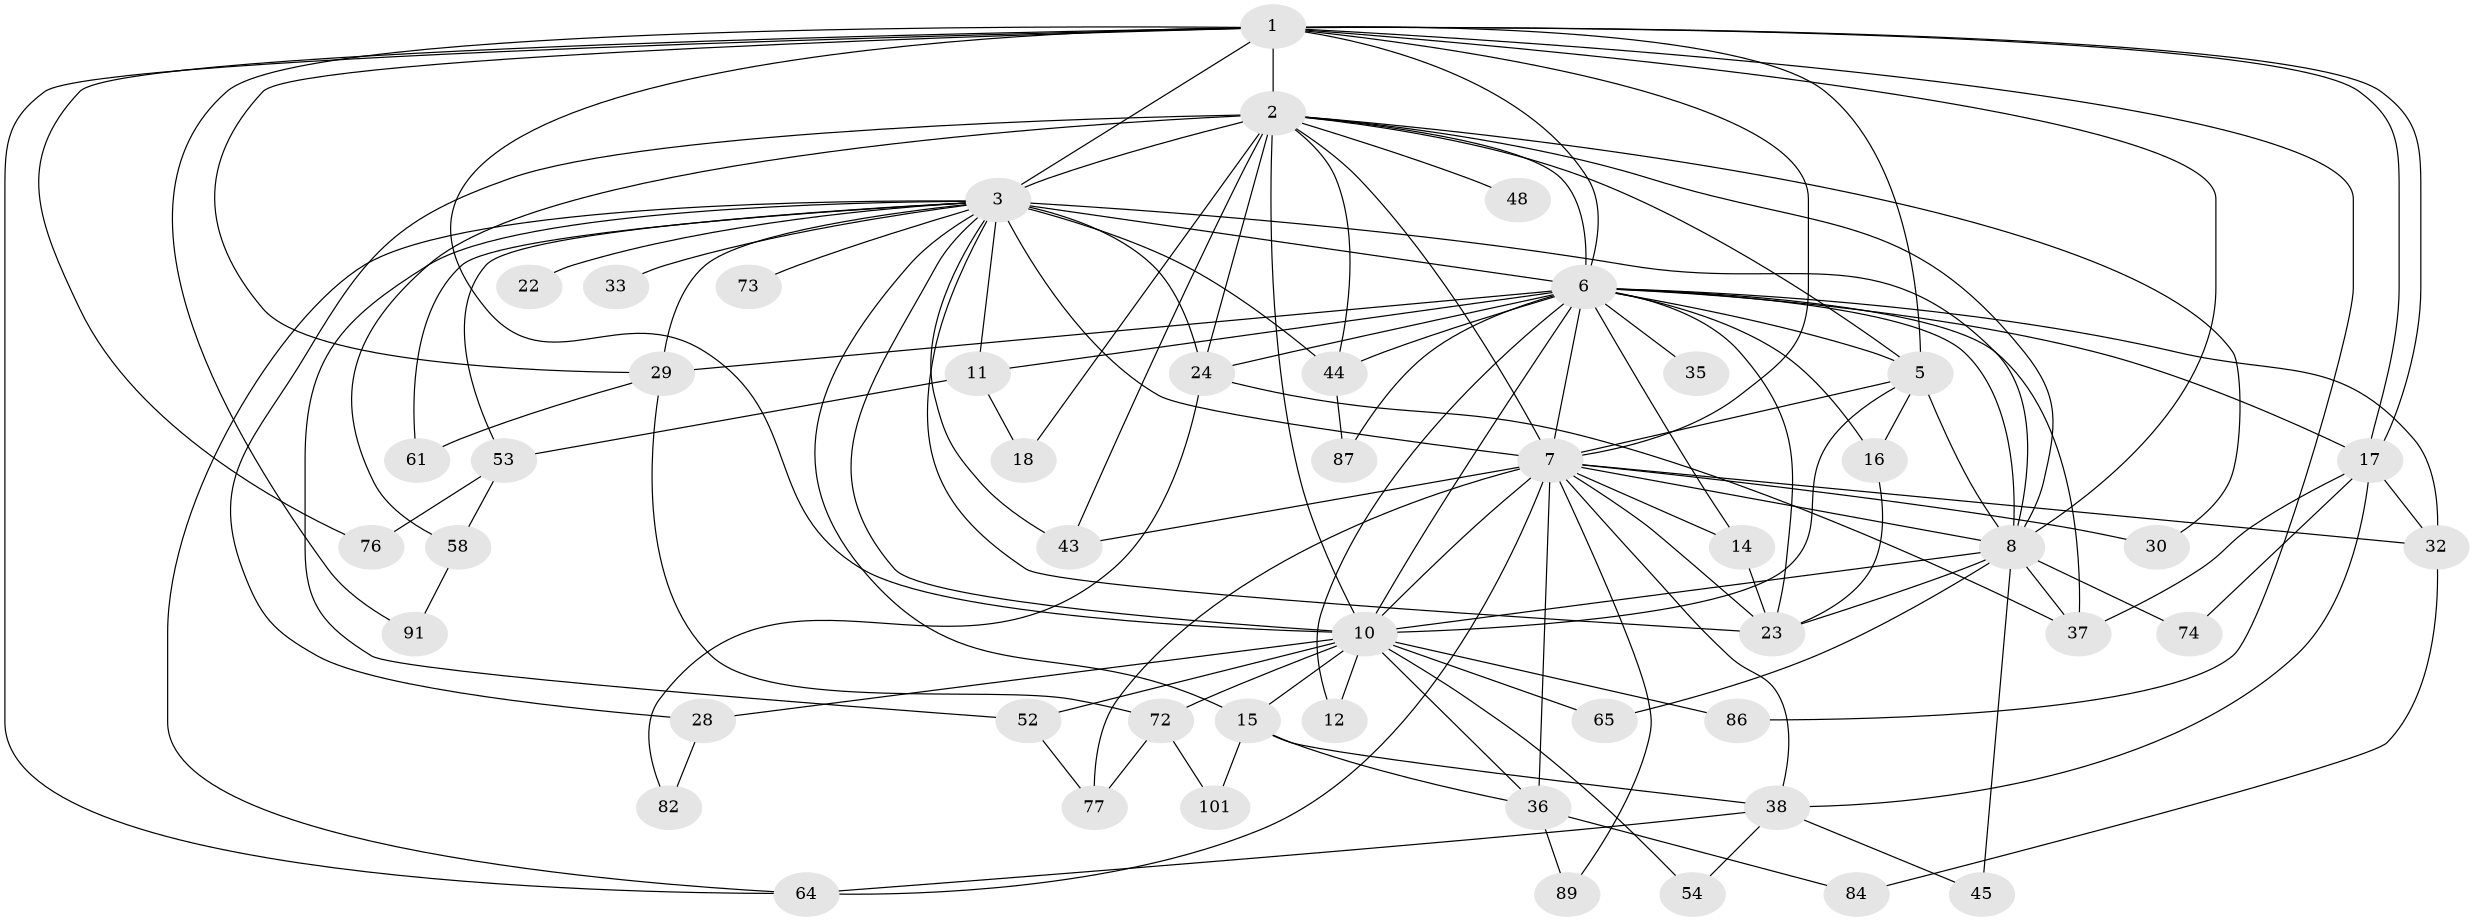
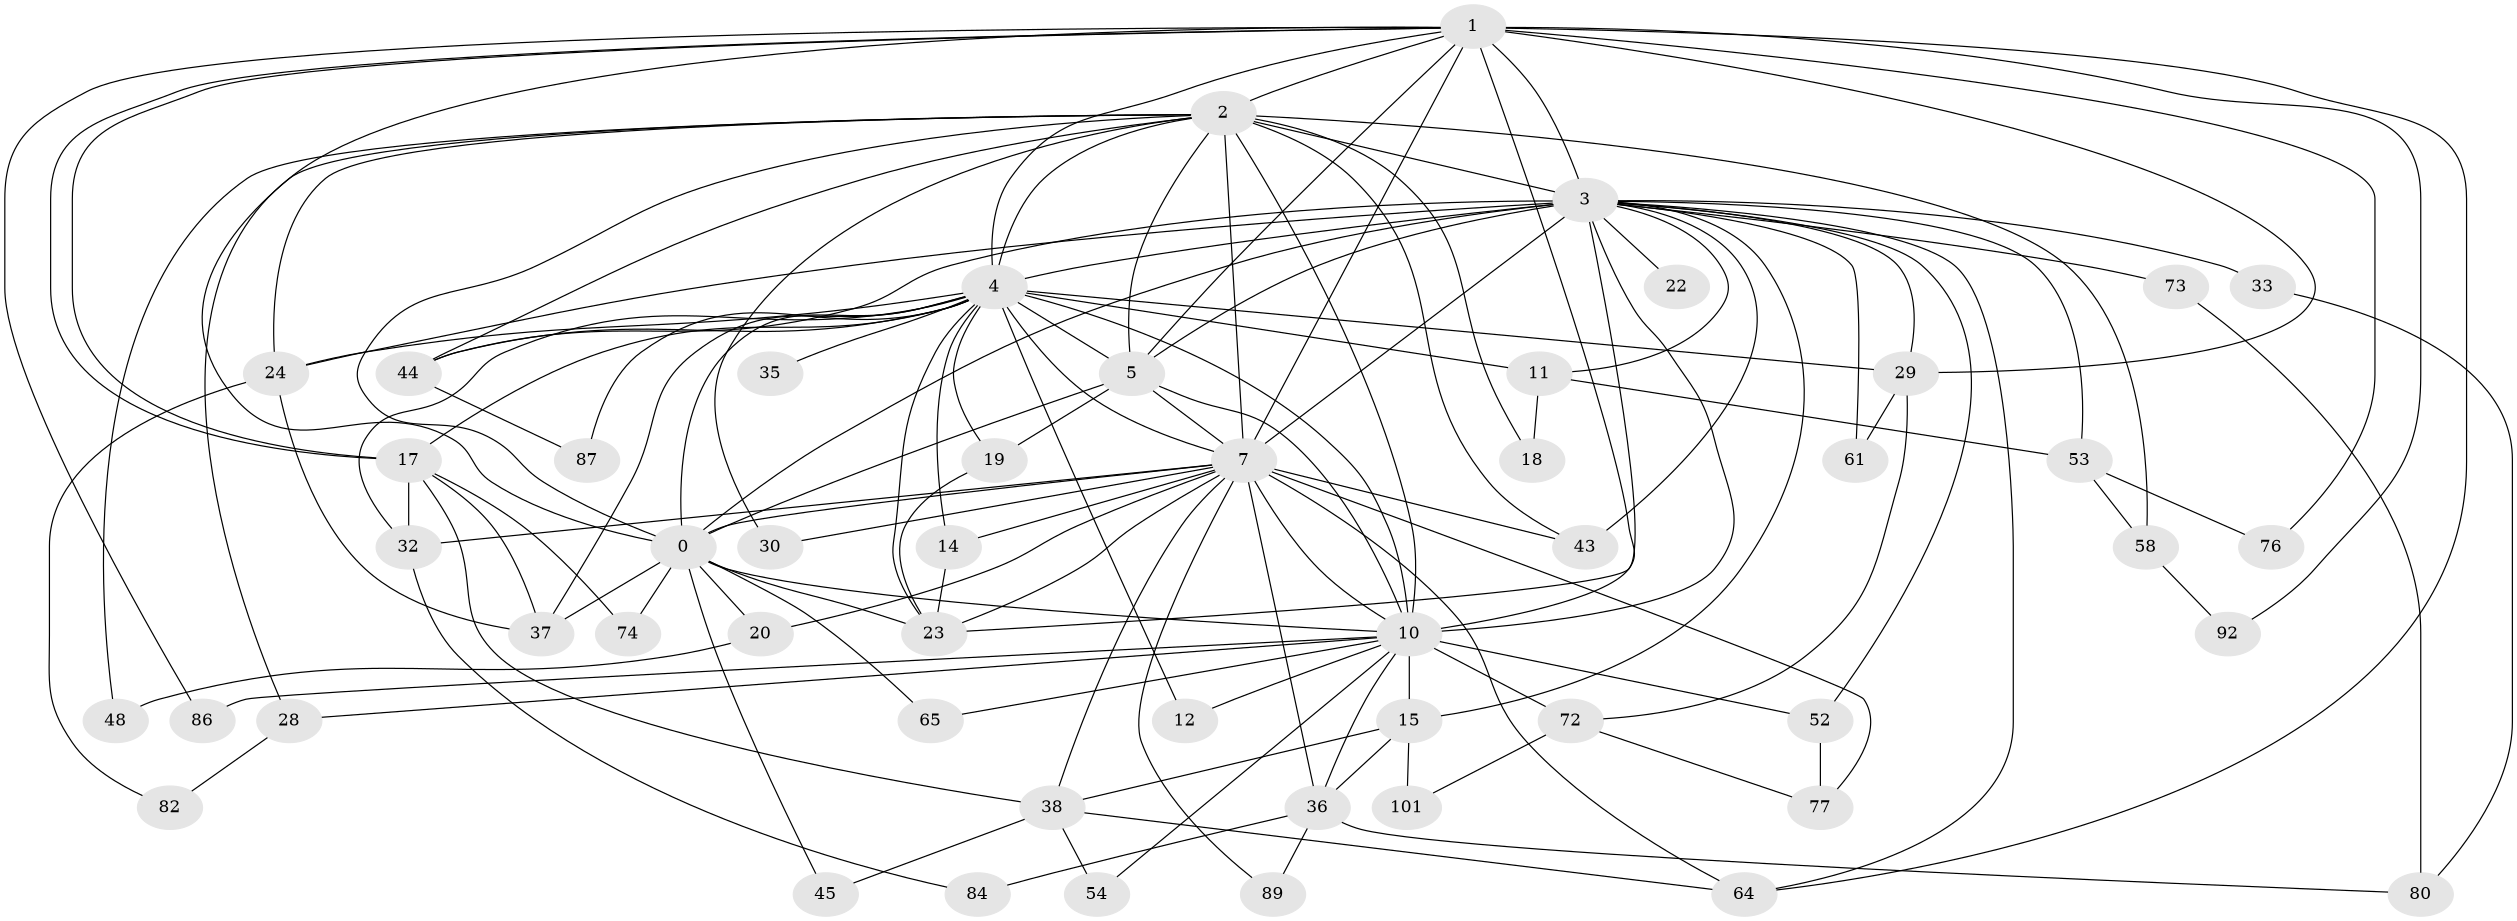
edge "3" -- "5": added
node "6": label "6" -> "4"
node "16": label "16" -> "19"
node "8": label "8" -> "0"
node "91": label "91" -> "92"
node "20": added
node "80": added
